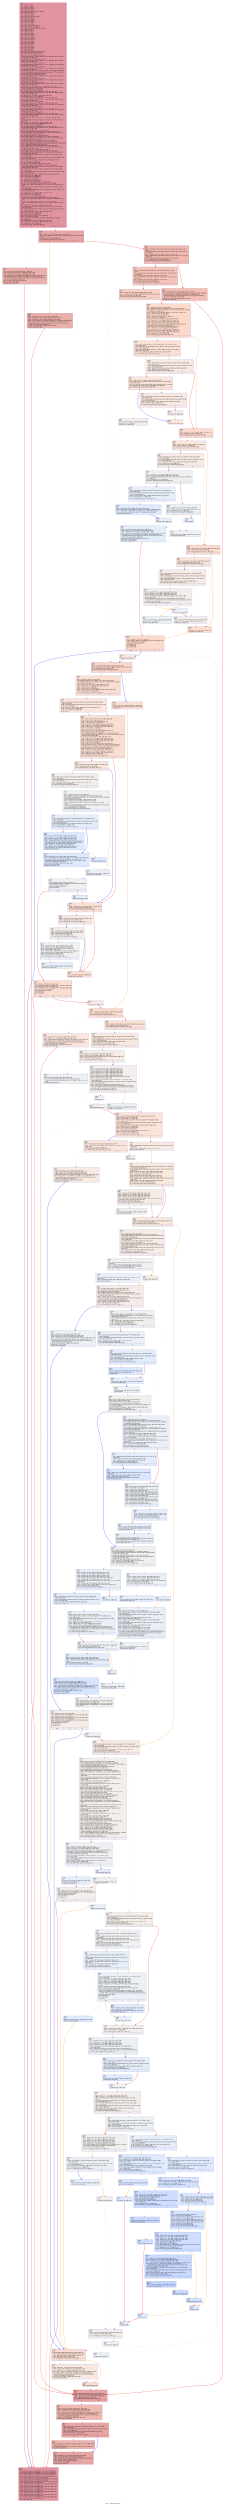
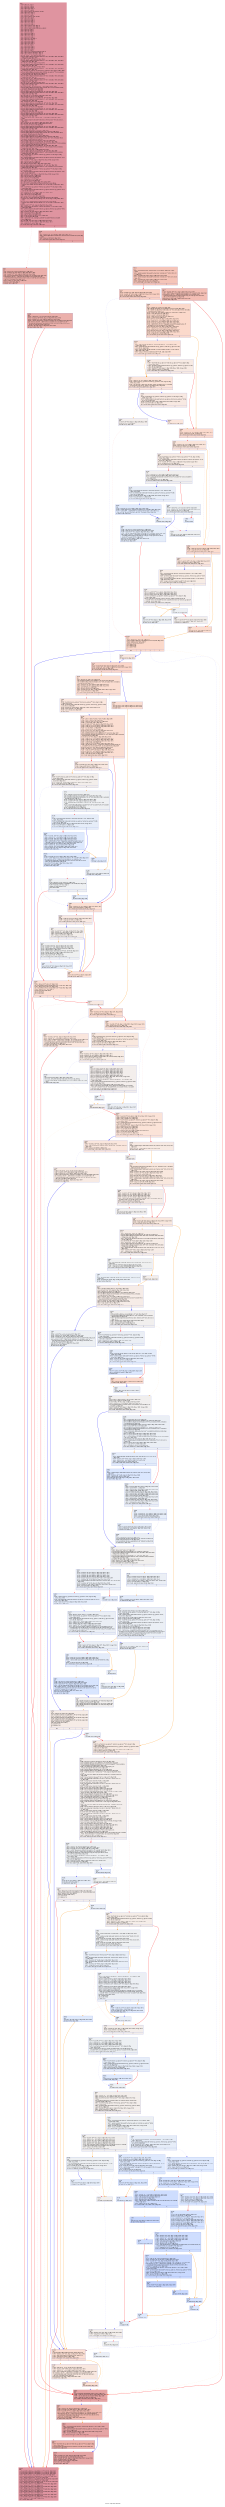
node "%105:": removed
node "%161:": removed
edge "%189:" -> "%193:": style dotted -> bold
node "%456:": fillcolor #c1d4f470 -> #f7a88970
node "%544:": removed
edge "%558:" -> "%574:": style dotted -> bold
